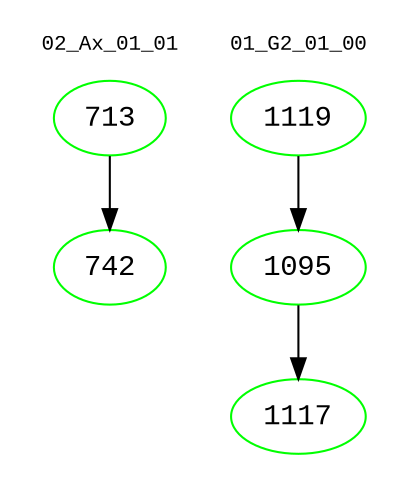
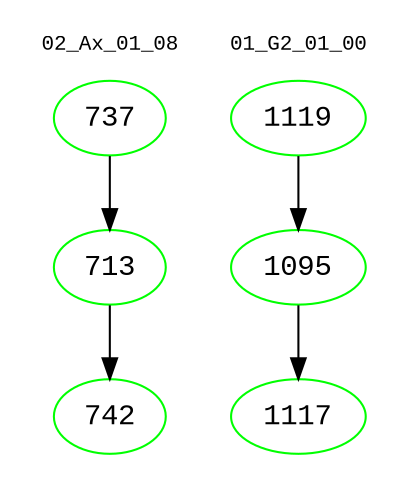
cluster "02_Ax_01_01": label "02_Ax_01_01" -> "02_Ax_01_08"
node "737": added
